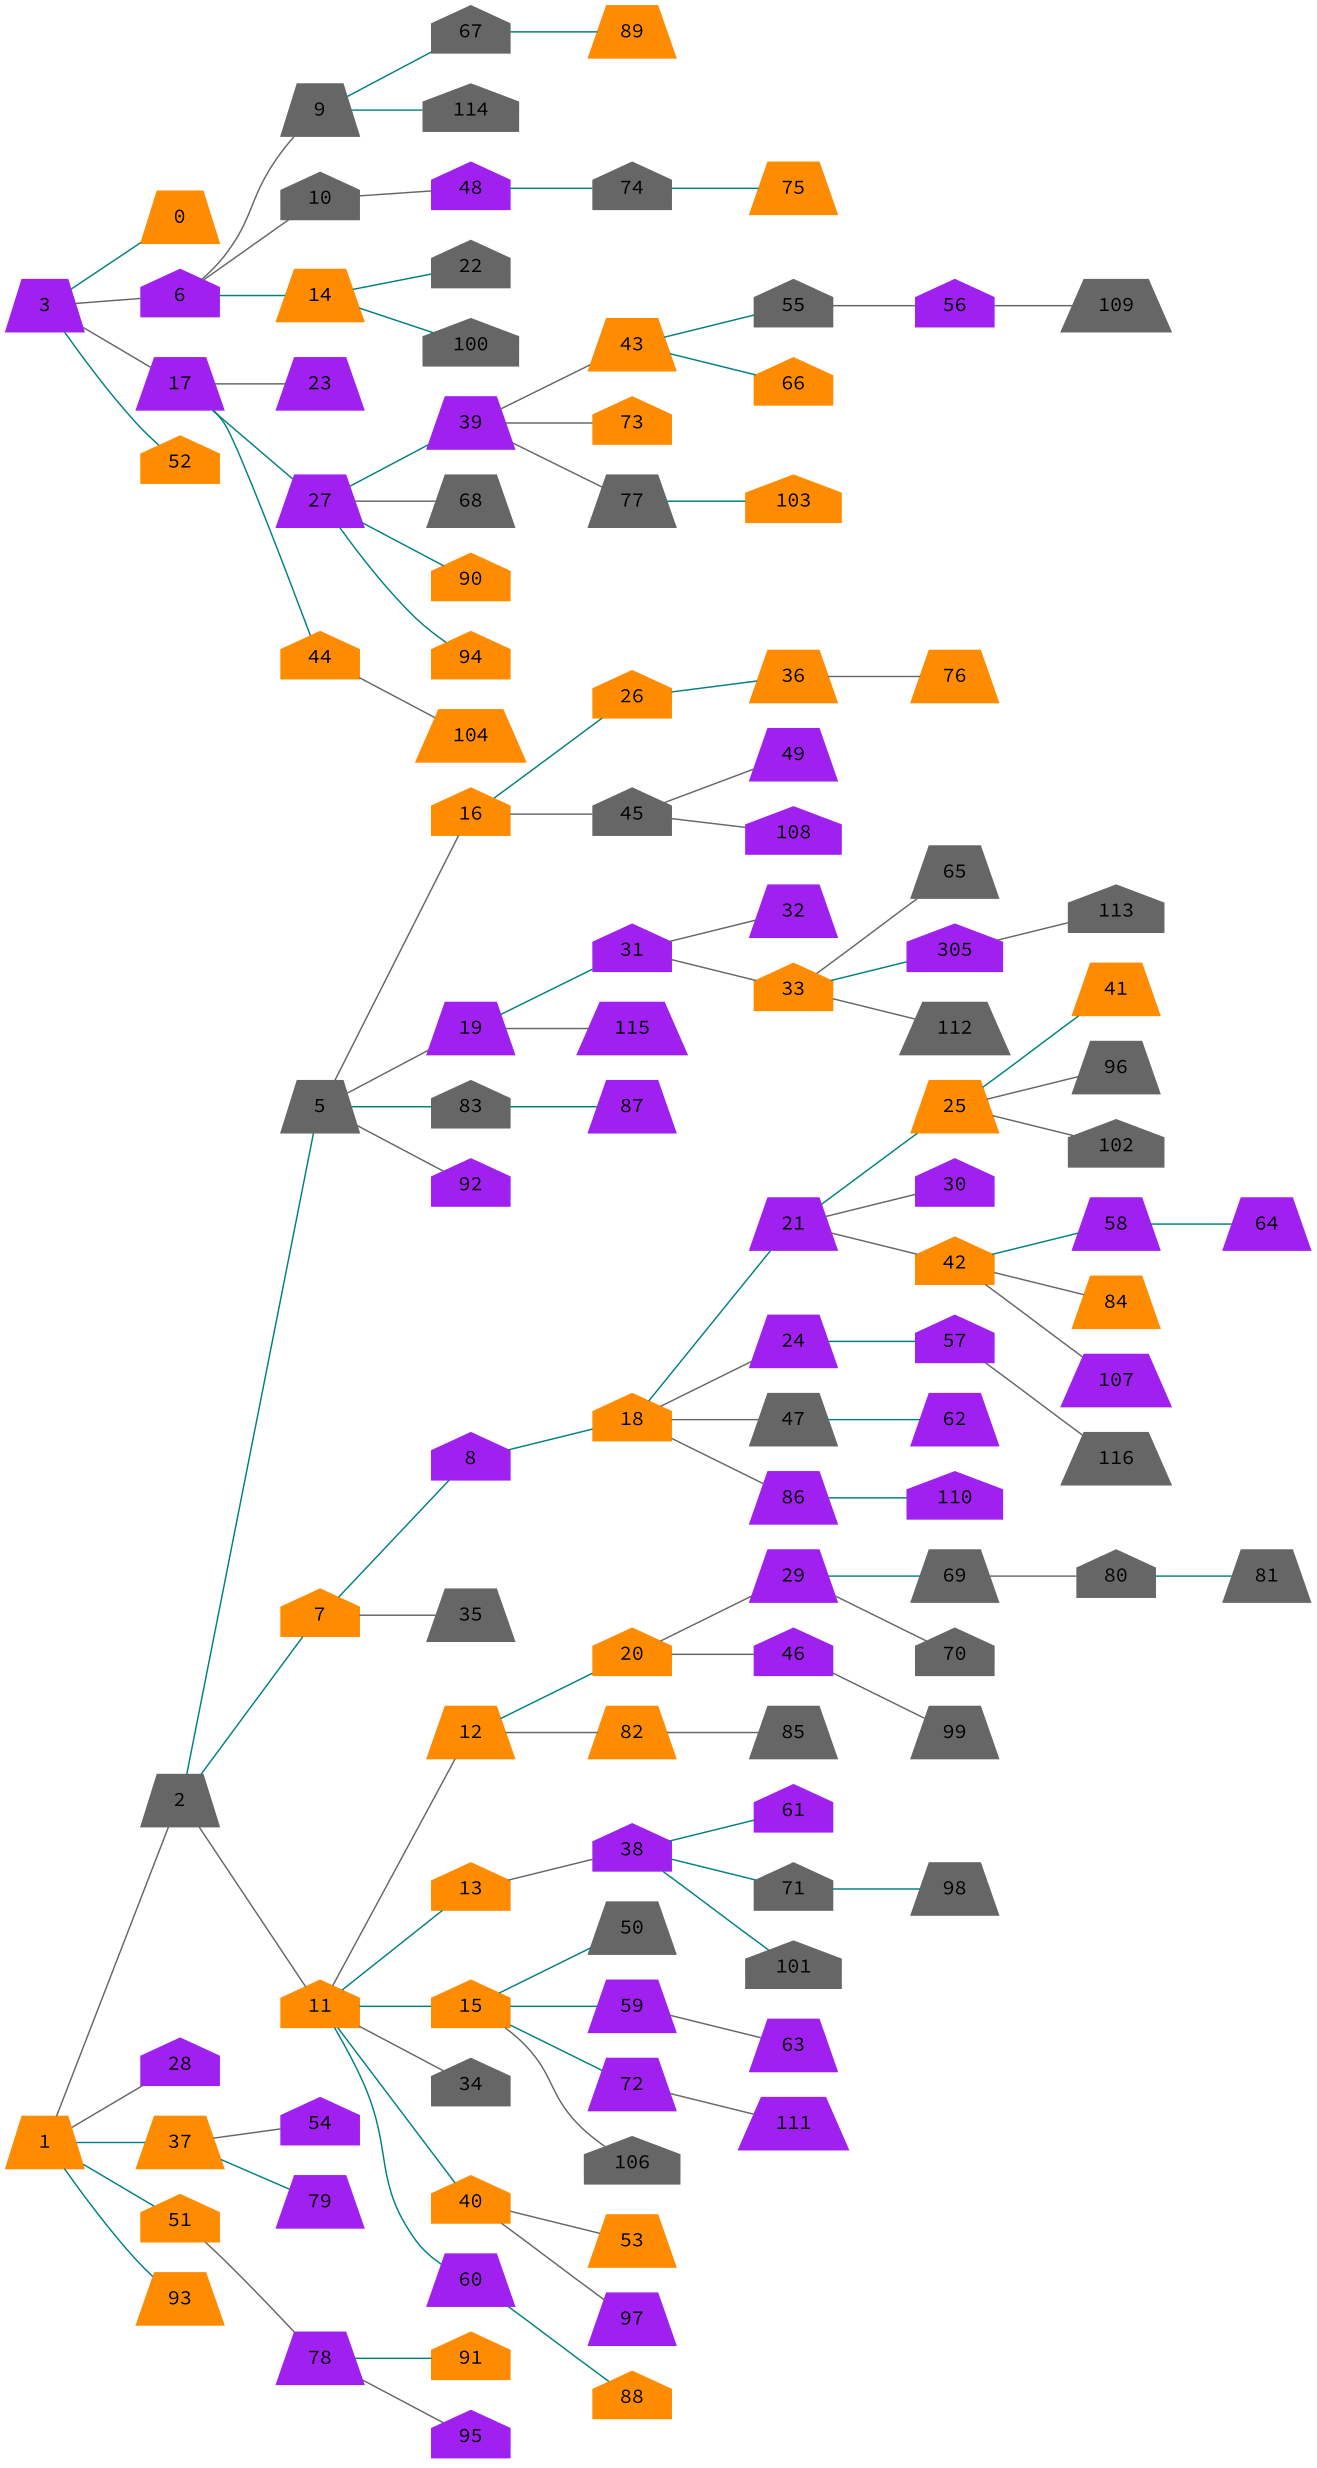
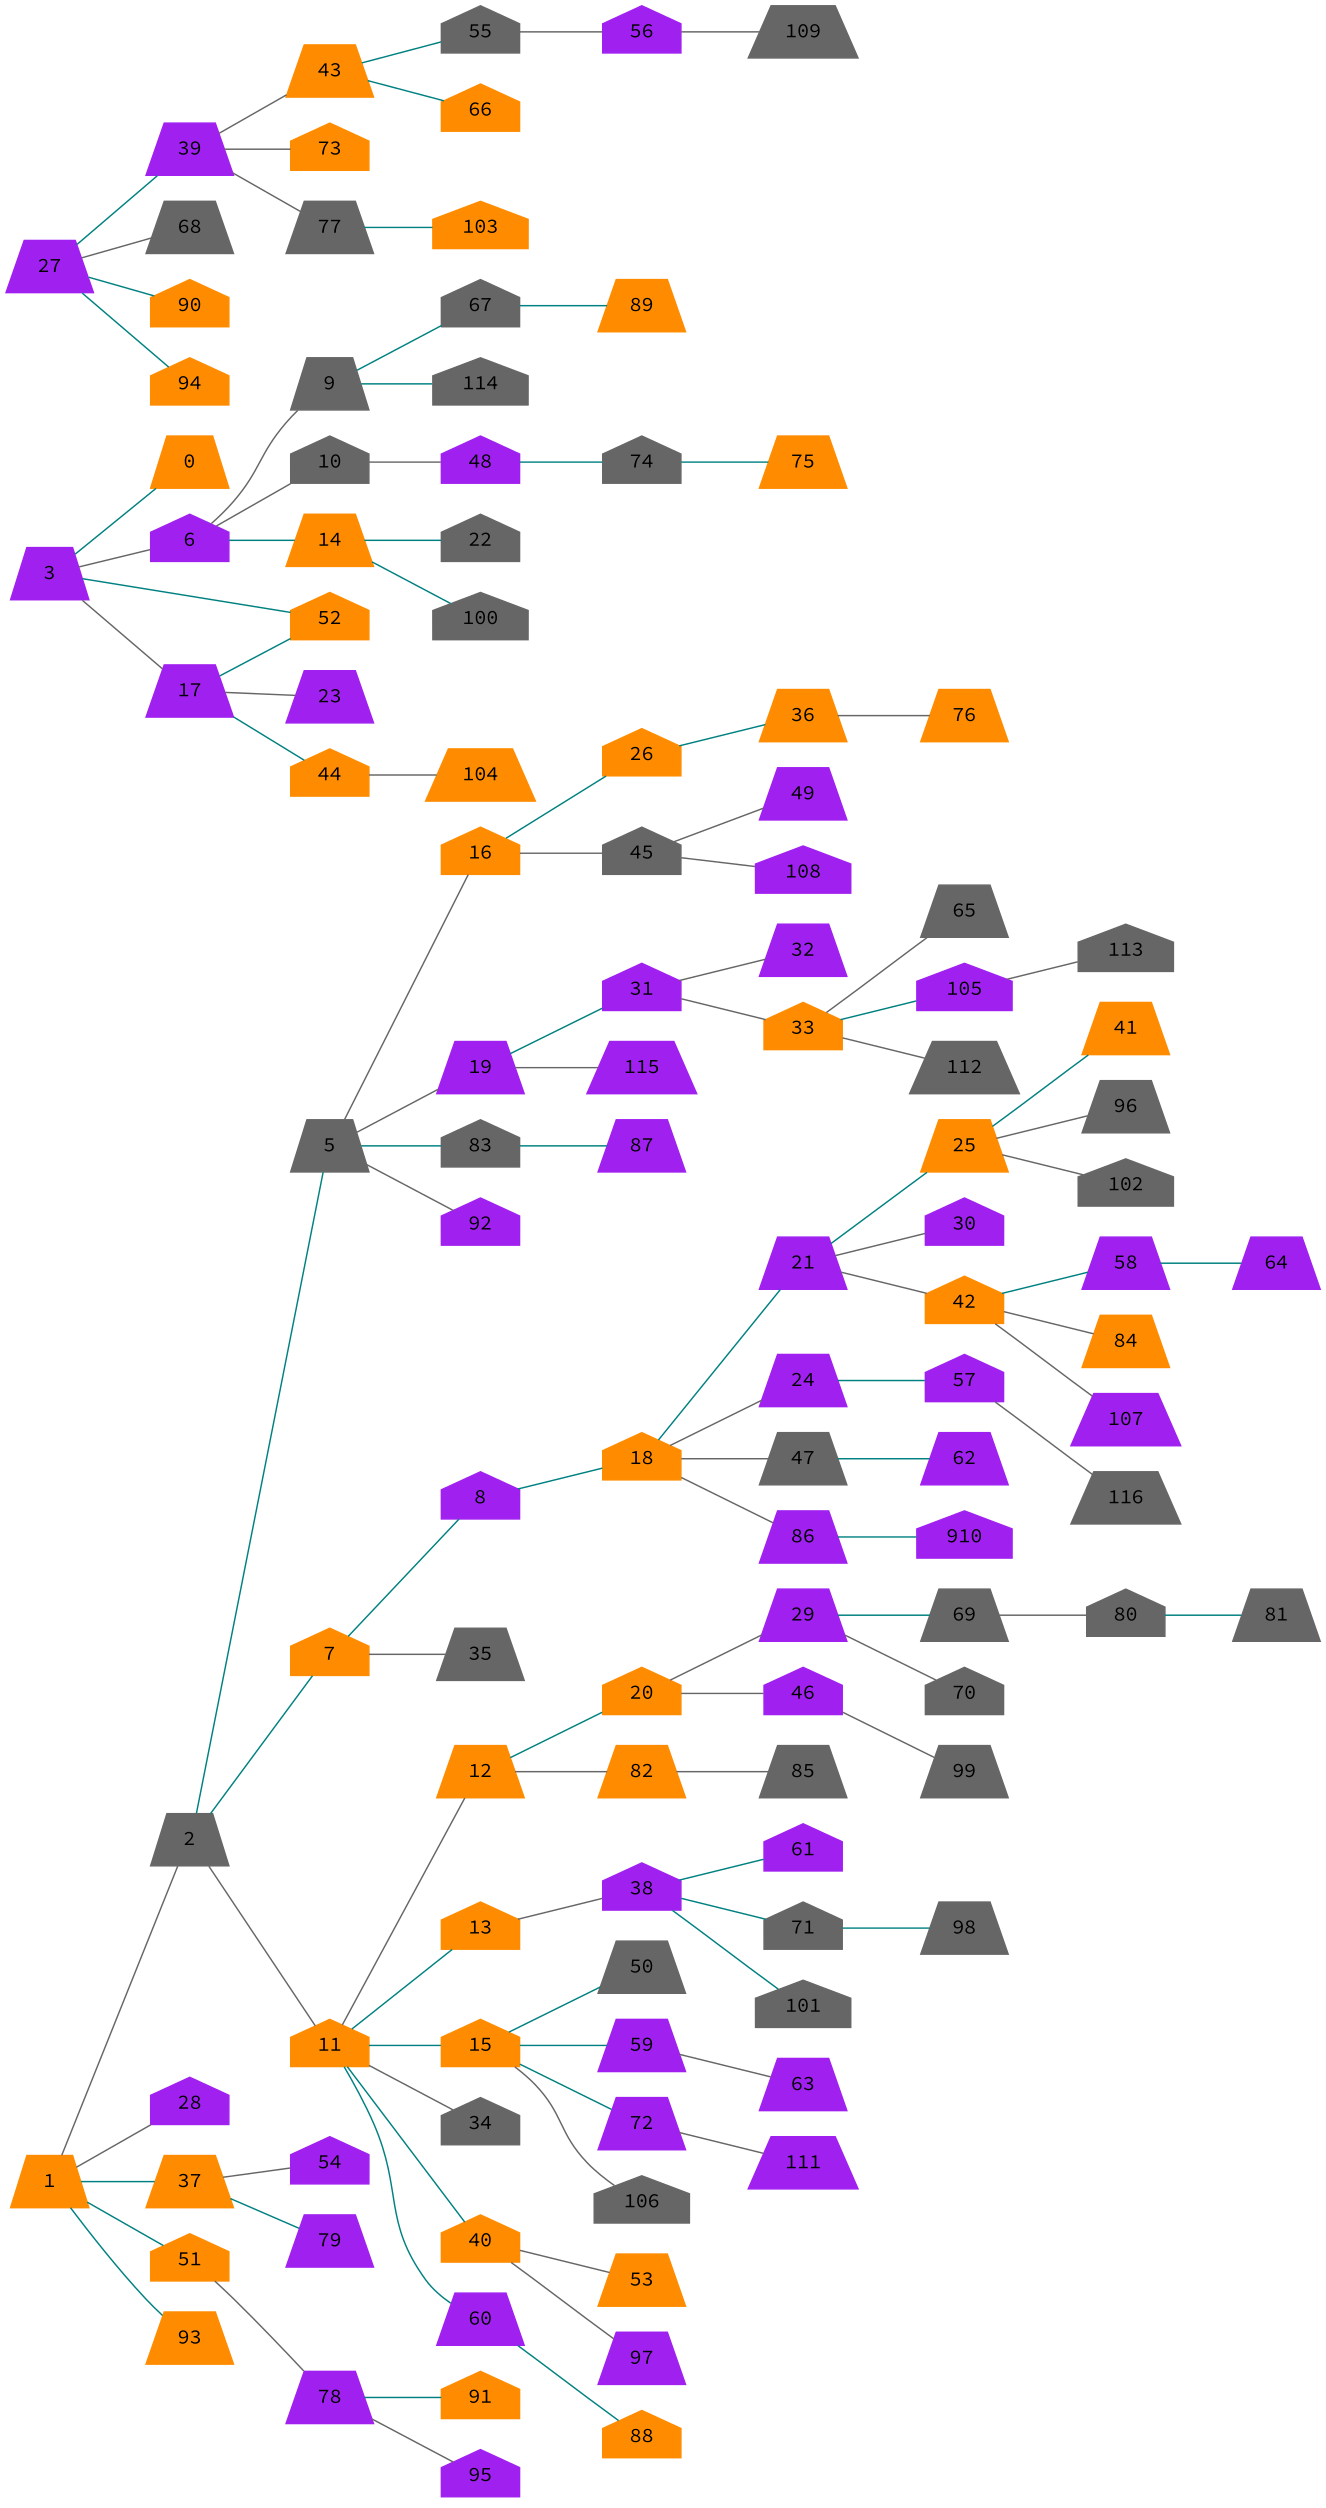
edge "17" -- "27": now "17" -- "52"
node "305": label "305" -> "105"
node "110": label "110" -> "910"
